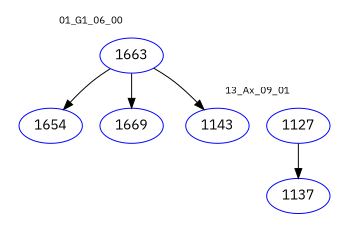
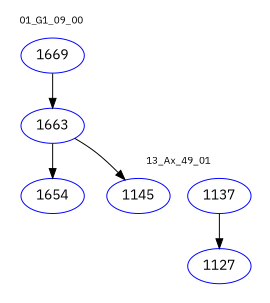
cluster "01_G1_06_00": label "01_G1_06_00" -> "01_G1_09_00"
edge "1663" -> "1669": reversed
cluster "13_Ax_09_01": label "13_Ax_09_01" -> "13_Ax_49_01"
node "1143": label "1143" -> "1145"
edge "1127" -> "1137": reversed
